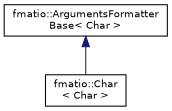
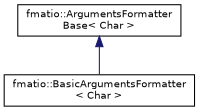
node "fmatio::Char < Char >": label "fmatio::Char < Char >" -> "fmatio::BasicArgumentsFormatter < Char >"
